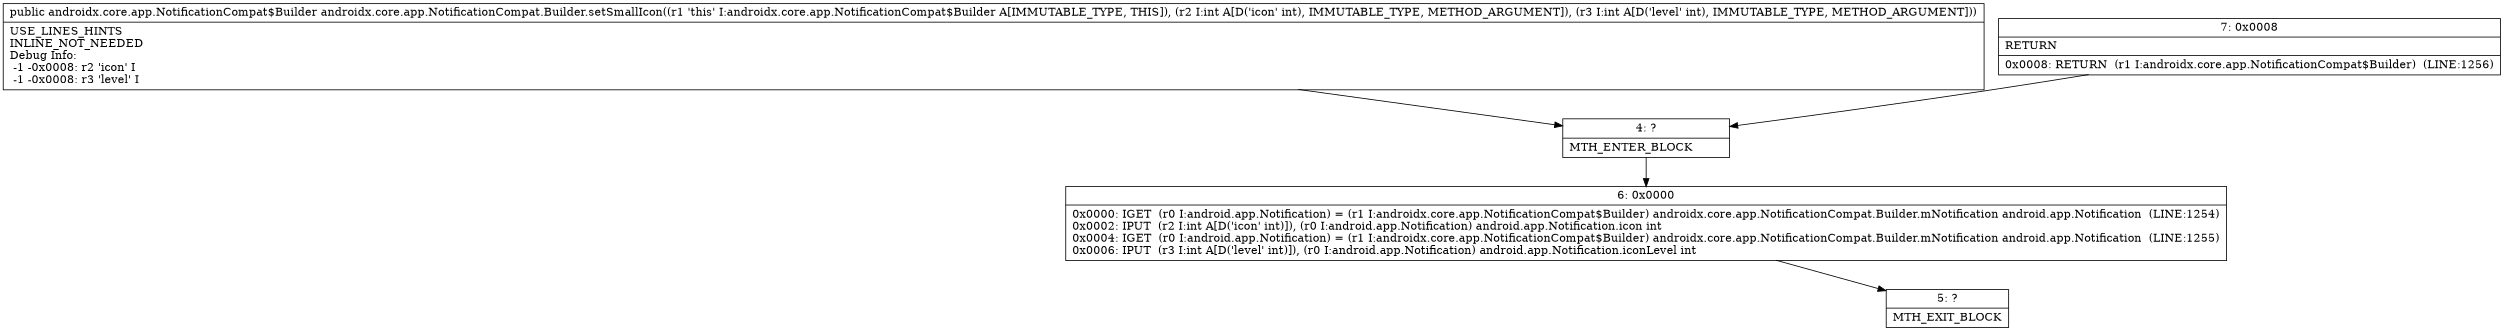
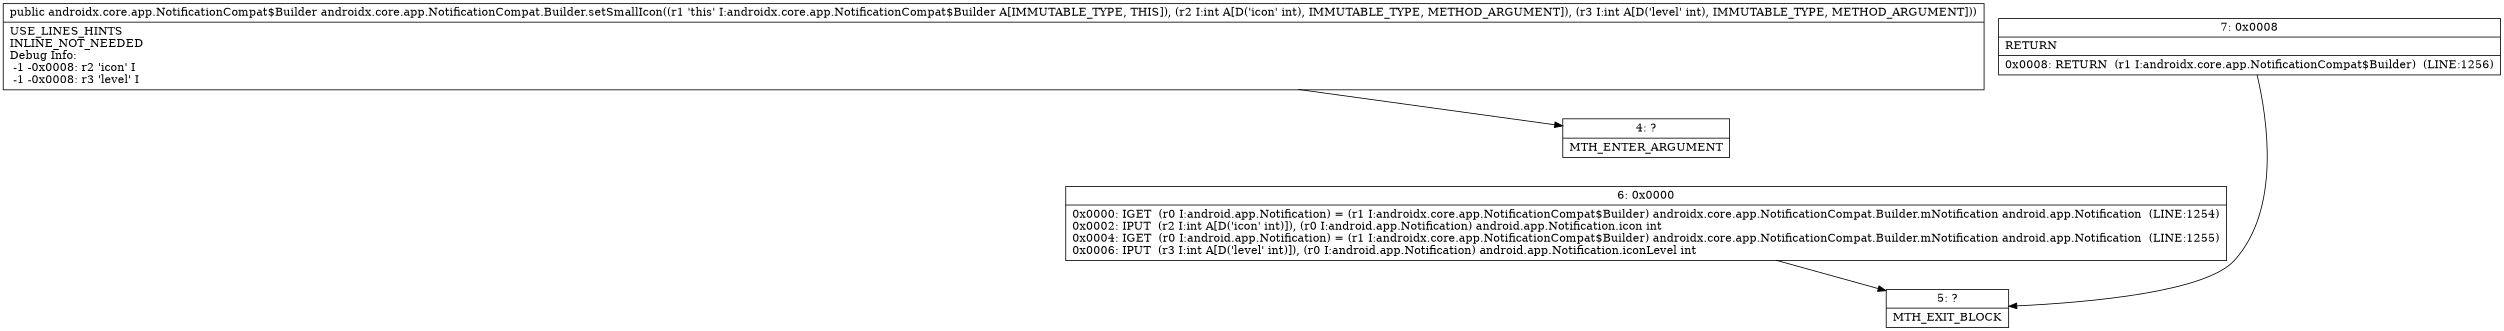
edge "7: 0x0008" -> "4: ?": now "7: 0x0008" -> "5: ?"
node "4: ?": text "MTH_ENTER_BLOCK" -> "MTH_ENTER_ARGUMENT"
edge "4: ?" -> "6: 0x0000": removed
